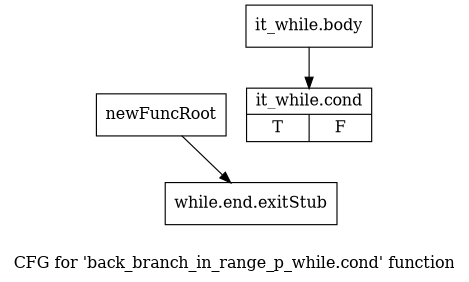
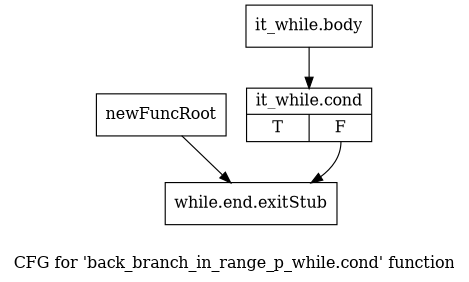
edge "it_while.cond" -> "while.end.exitStub": added
